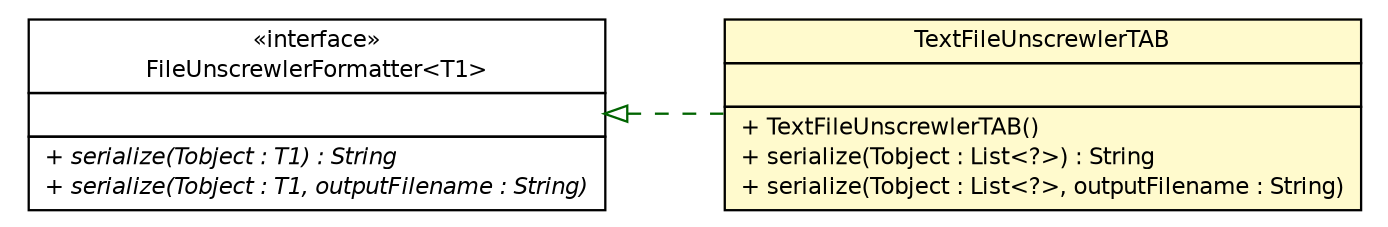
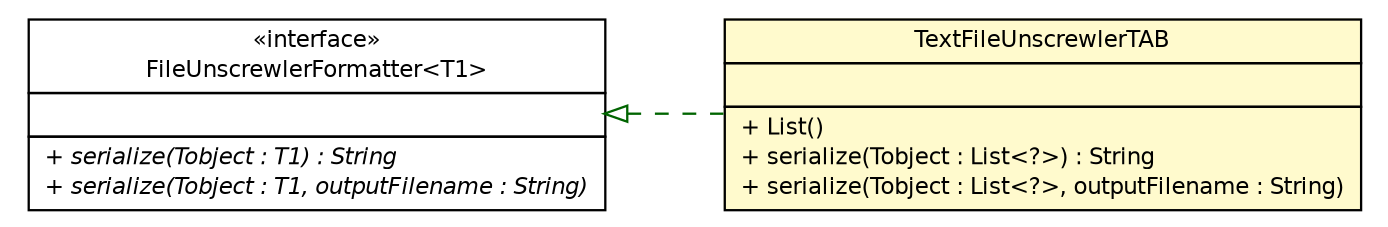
node "TextFileUnscrewlerTAB": text "+ TextFileUnscrewlerTAB()" -> "+ List()"
